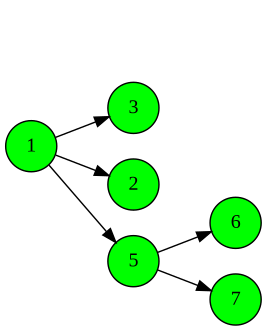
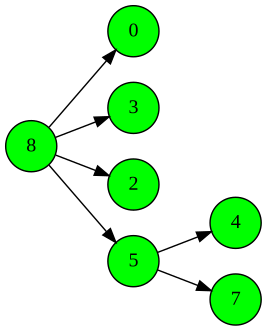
node "0": added
node "1": label "1" -> "8"
node "6": label "6" -> "4"
